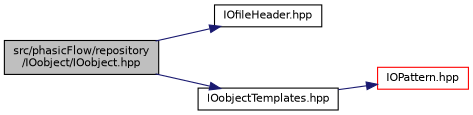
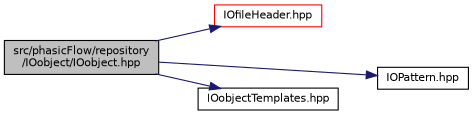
node "IOfileHeader.hpp": color black -> red
node "IOPattern.hpp": color red -> black
edge "IOobjectTemplates.hpp" -> "IOPattern.hpp": now "src/phasicFlow/repository /IOobject/IOobject.hpp" -> "IOPattern.hpp"
